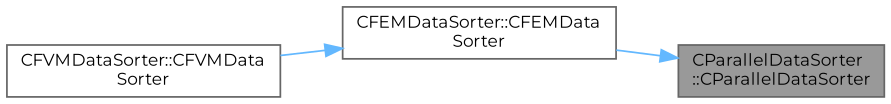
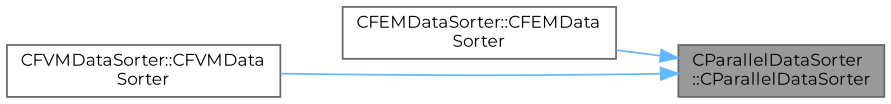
edge "CFVMDataSorter::CFVMData Sorter" -> "CFEMDataSorter::CFEMData Sorter": now "CFVMDataSorter::CFVMData Sorter" -> "CParallelDataSorter ::CParallelDataSorter"
